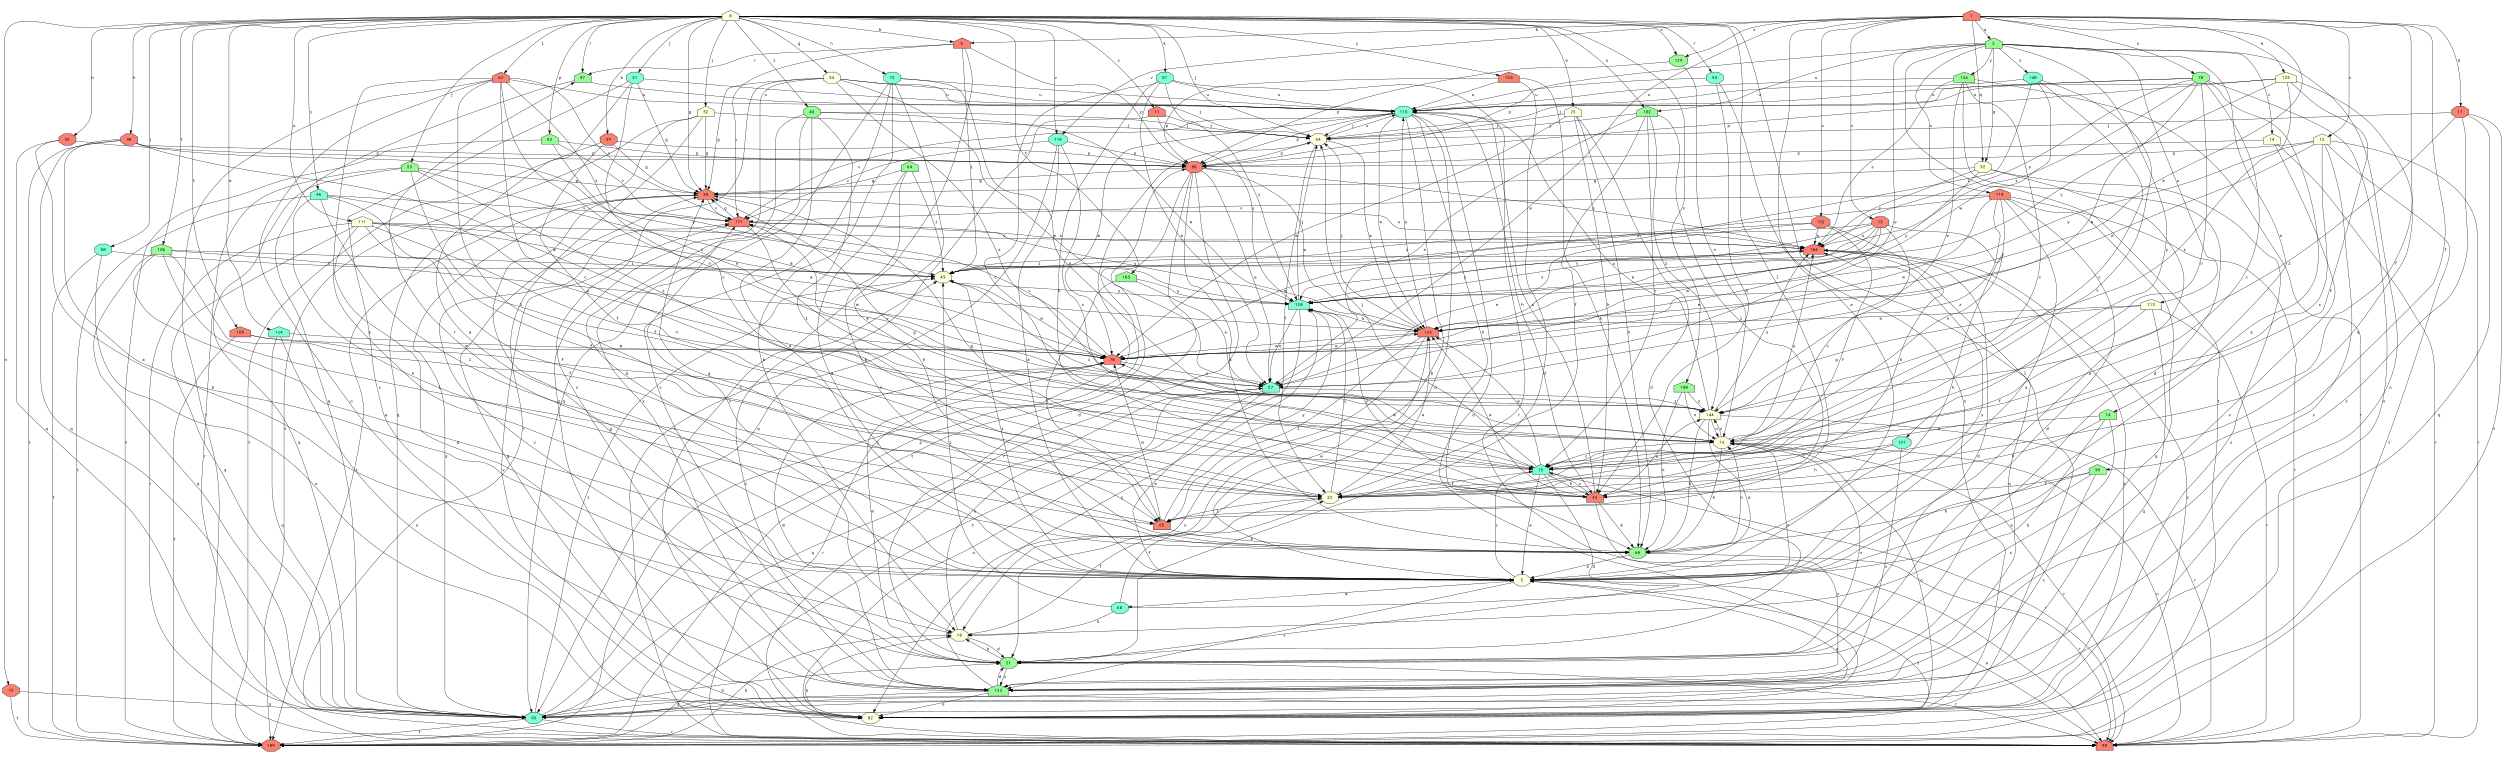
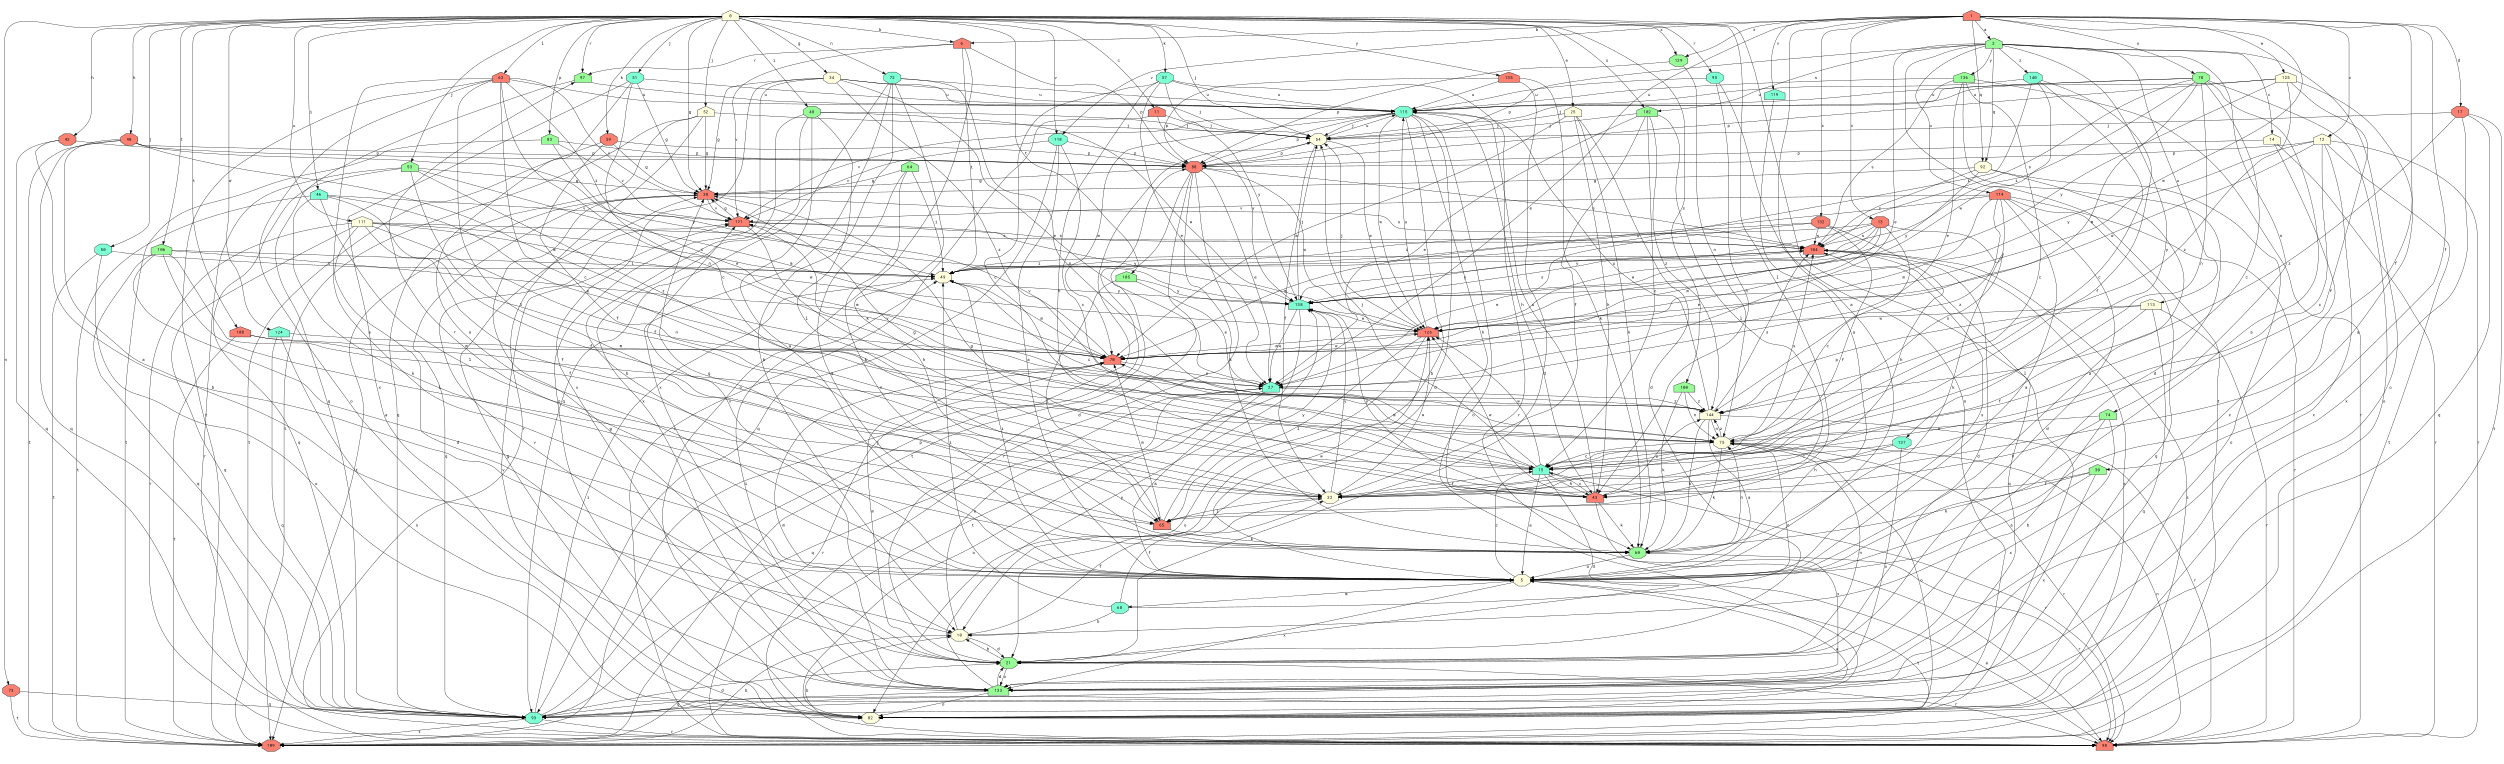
node "119": added
